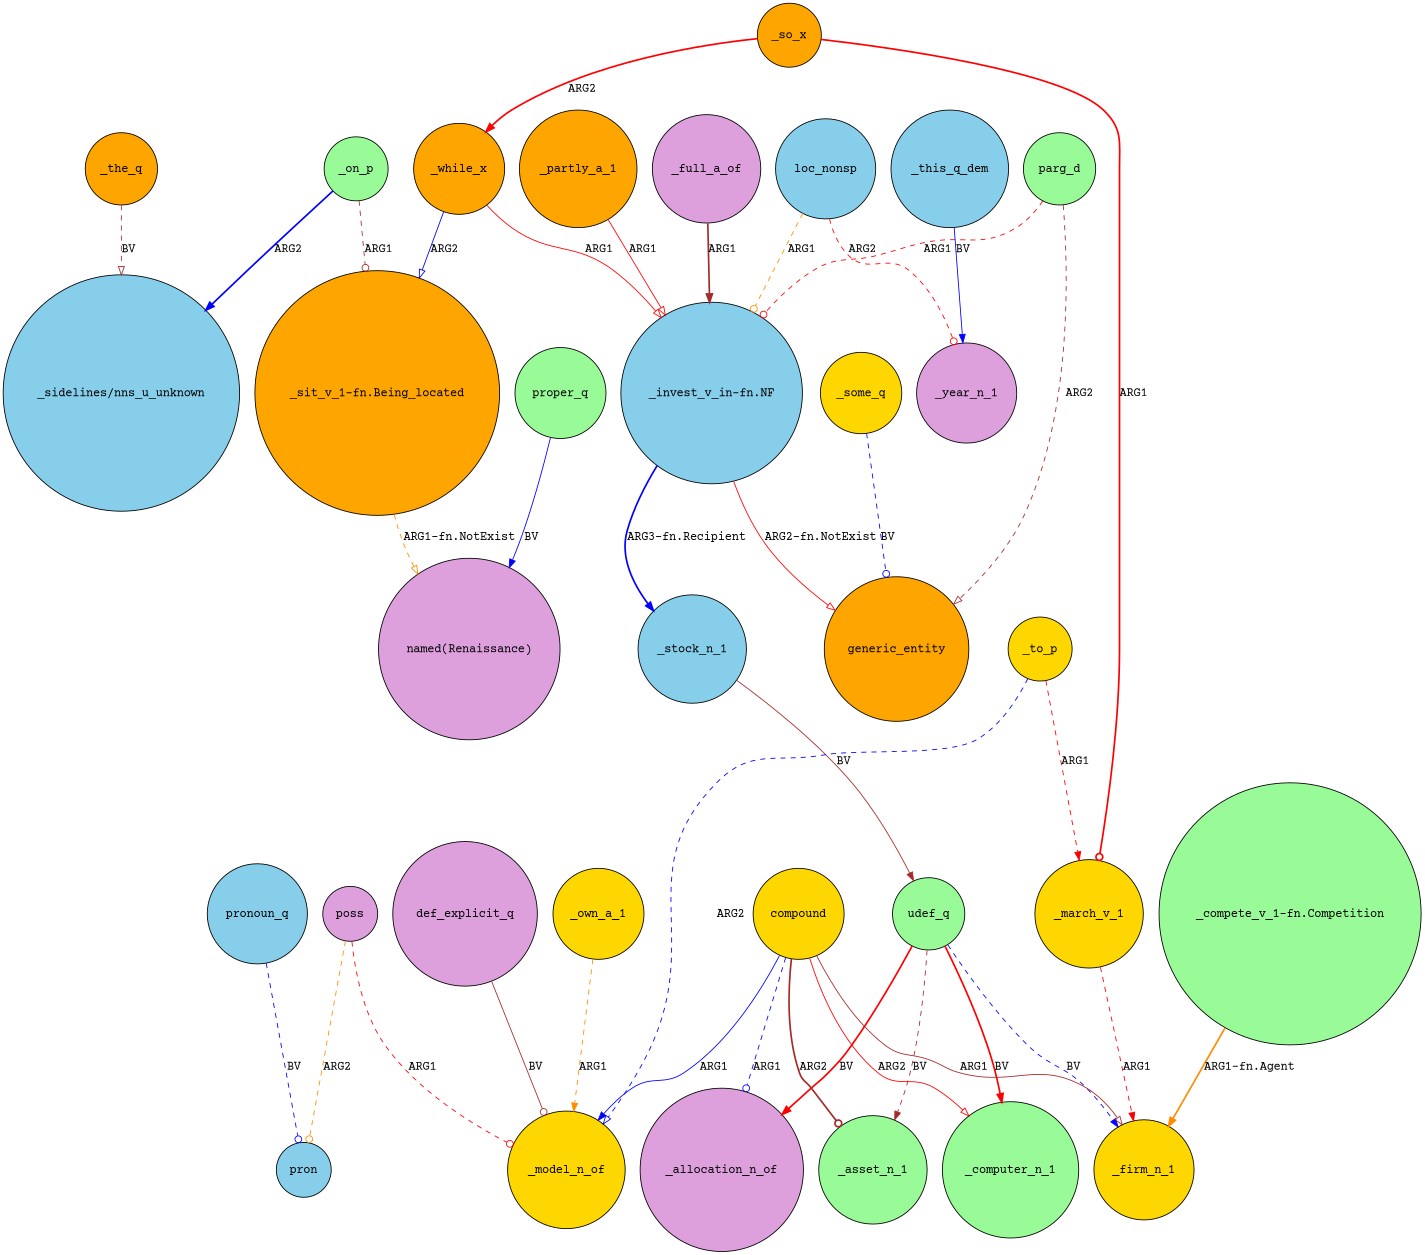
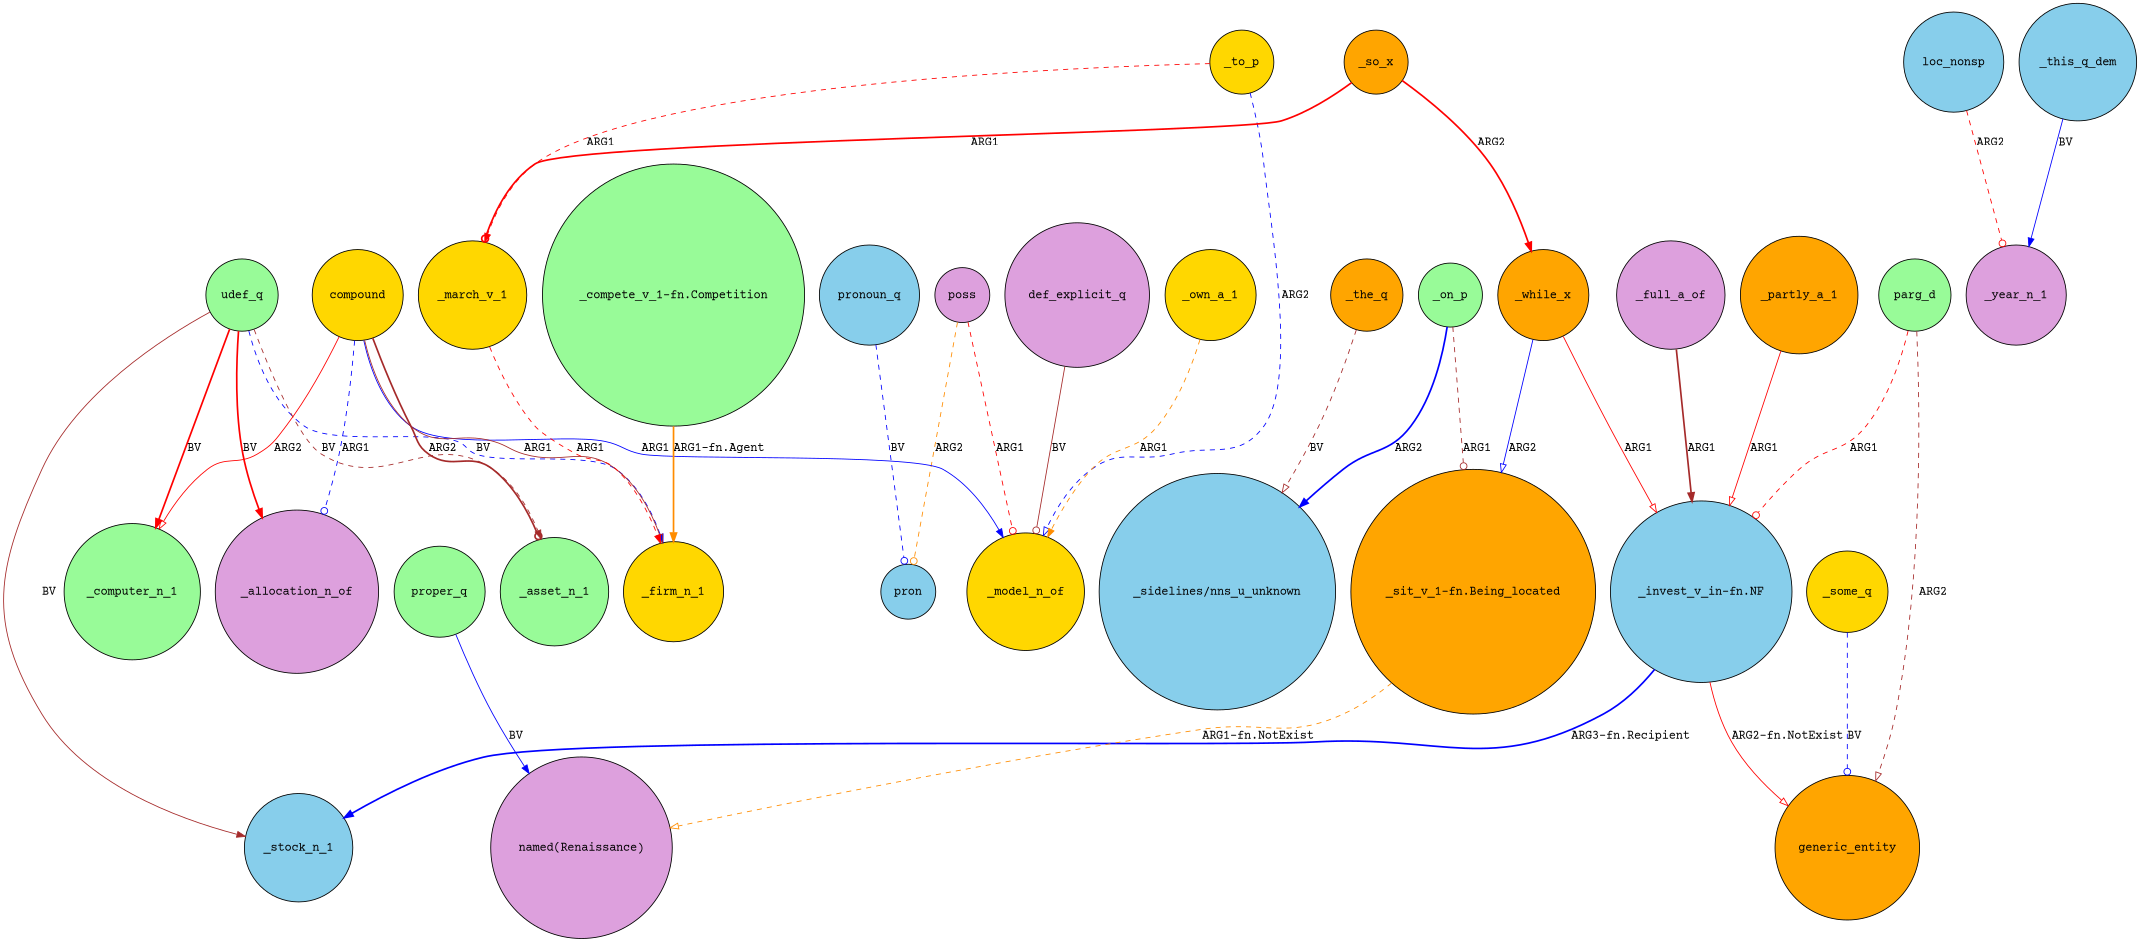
edge "loc_nonsp" -> "_invest_v_in-fn.NF": removed, label "ARG1"
edge "_stock_n_1" -> "udef_q": reversed
